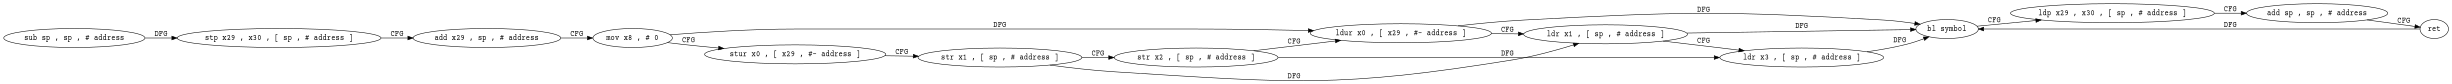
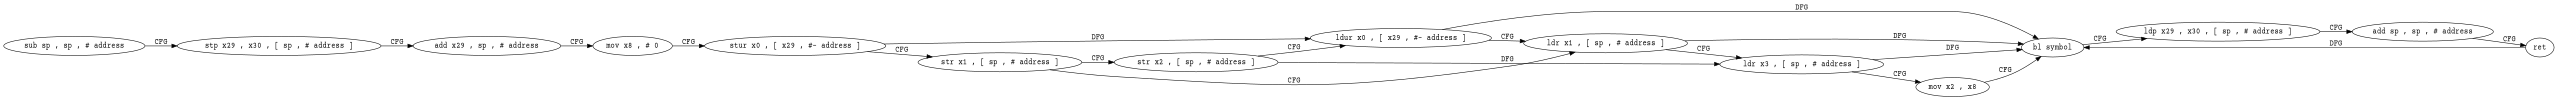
edge "mov x8 , # 0" -> "ldur x0 , [ x29 , #- address ]": now "stur x0 , [ x29 , #- address ]" -> "ldur x0 , [ x29 , #- address ]"
edge "sub sp , sp , # address" -> "stp x29 , x30 , [ sp , # address ]": label "DFG" -> "CFG"
edge "str x1 , [ sp , # address ]" -> "ldr x1 , [ sp , # address ]": label "DFG" -> "CFG"
node "mov x2 , x8": added
